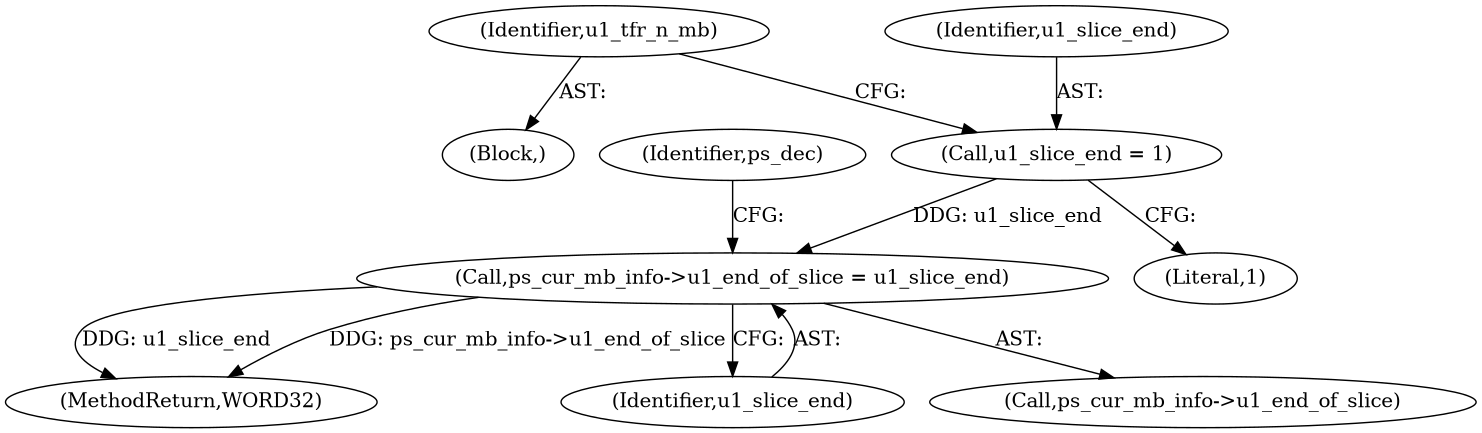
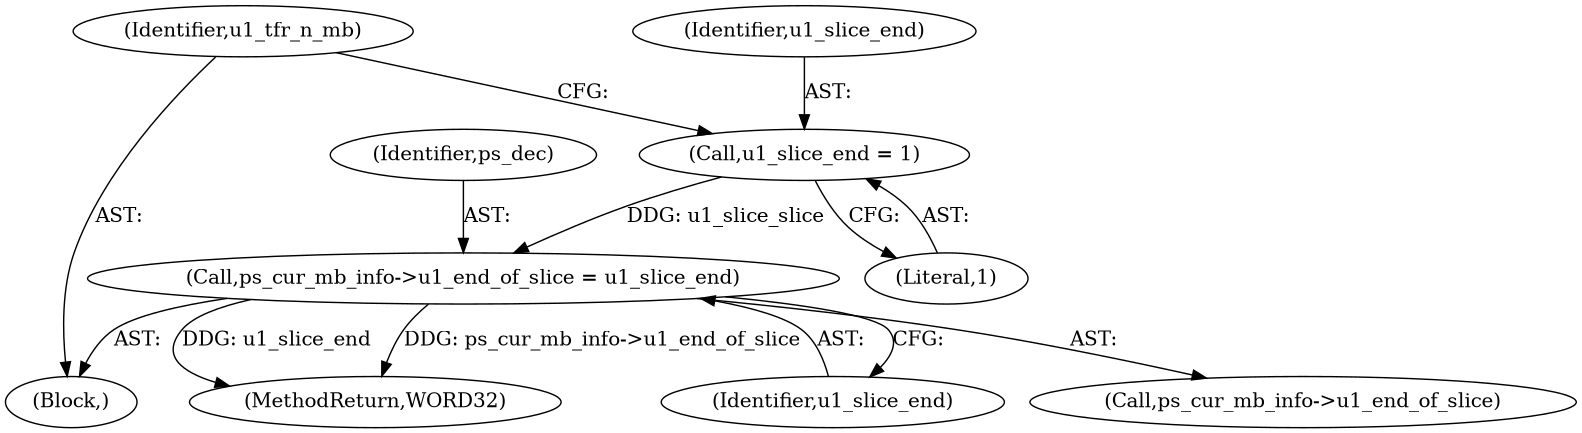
edge "(Literal,1)" -> "(Call,u1_slice_end = 1)": added, label "AST:"
edge "(Identifier,ps_dec)" -> "(Call,ps_cur_mb_info->u1_end_of_slice = u1_slice_end)": label "CFG: " -> "AST: "
edge "(Call,u1_slice_end = 1)" -> "(Call,ps_cur_mb_info->u1_end_of_slice = u1_slice_end)": label "DDG: u1_slice_end" -> "DDG: u1_slice_slice"
edge "(Call,ps_cur_mb_info->u1_end_of_slice = u1_slice_end)" -> "(Block,)": added, label "AST:"
